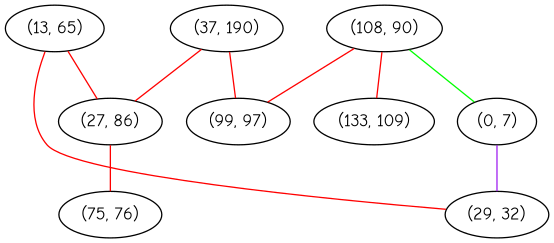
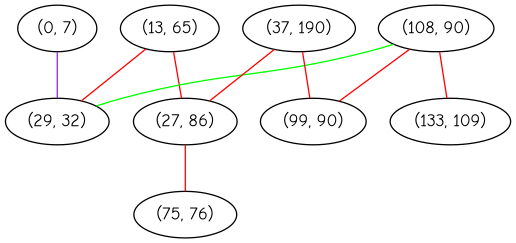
edge "(108, 90)" -- "(0, 7)": now "(108, 90)" -- "(29, 32)"
node "(99, 97)": label "(99, 97)" -> "(99, 90)"
